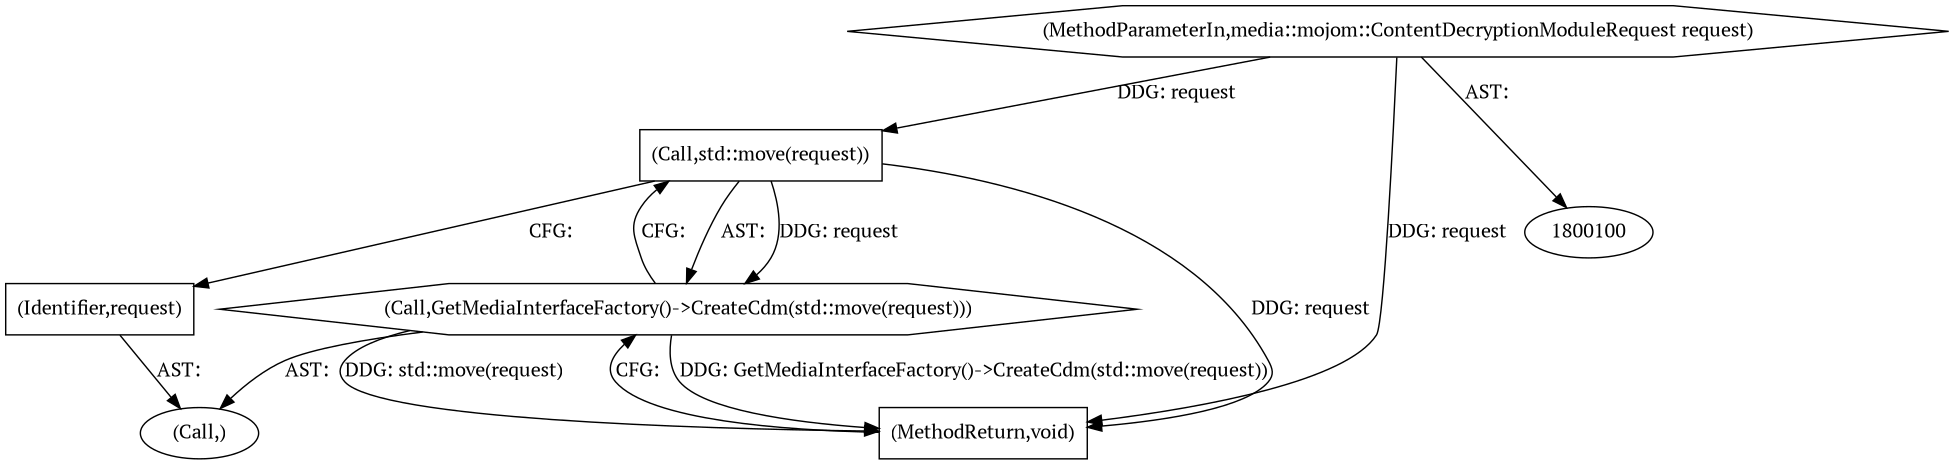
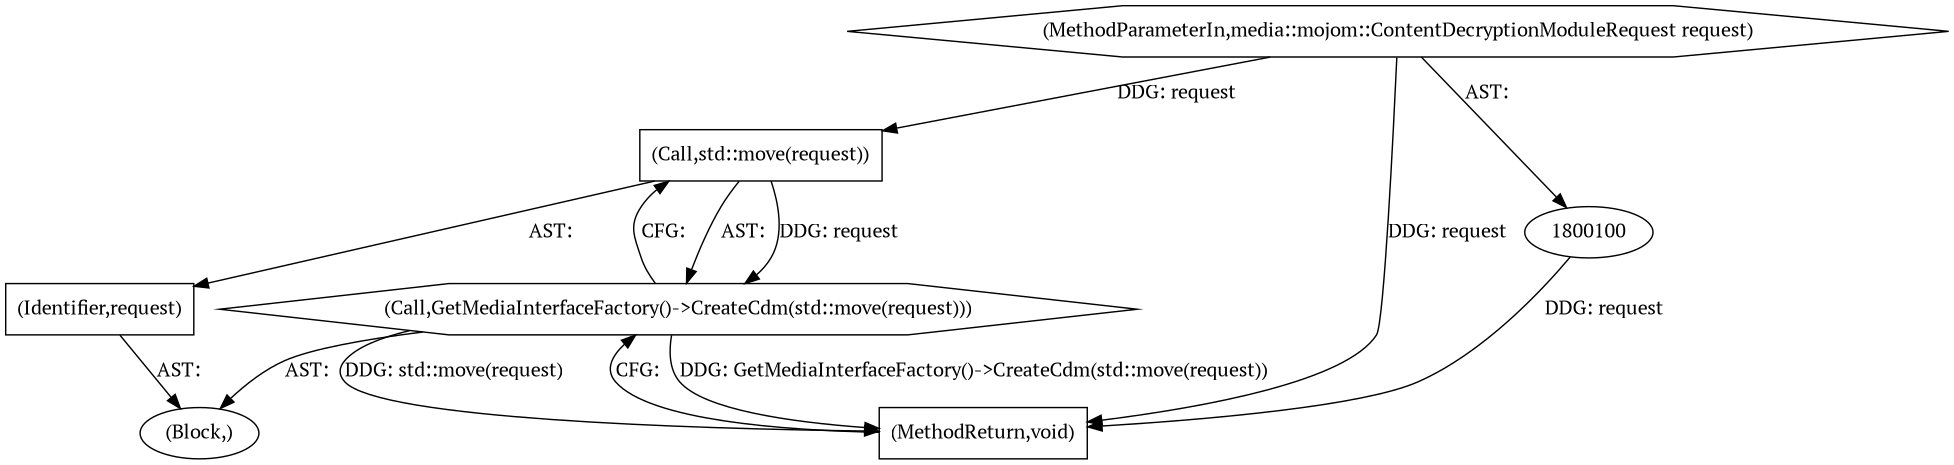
edge "(Call,std::move(request))" -> "(Identifier,request)": label "CFG: " -> "AST: "
edge "(Call,std::move(request))" -> "(MethodReturn,void)": now "1800100" -> "(MethodReturn,void)"
node "(Call,)": label "(Call,)" -> "(Block,)"
